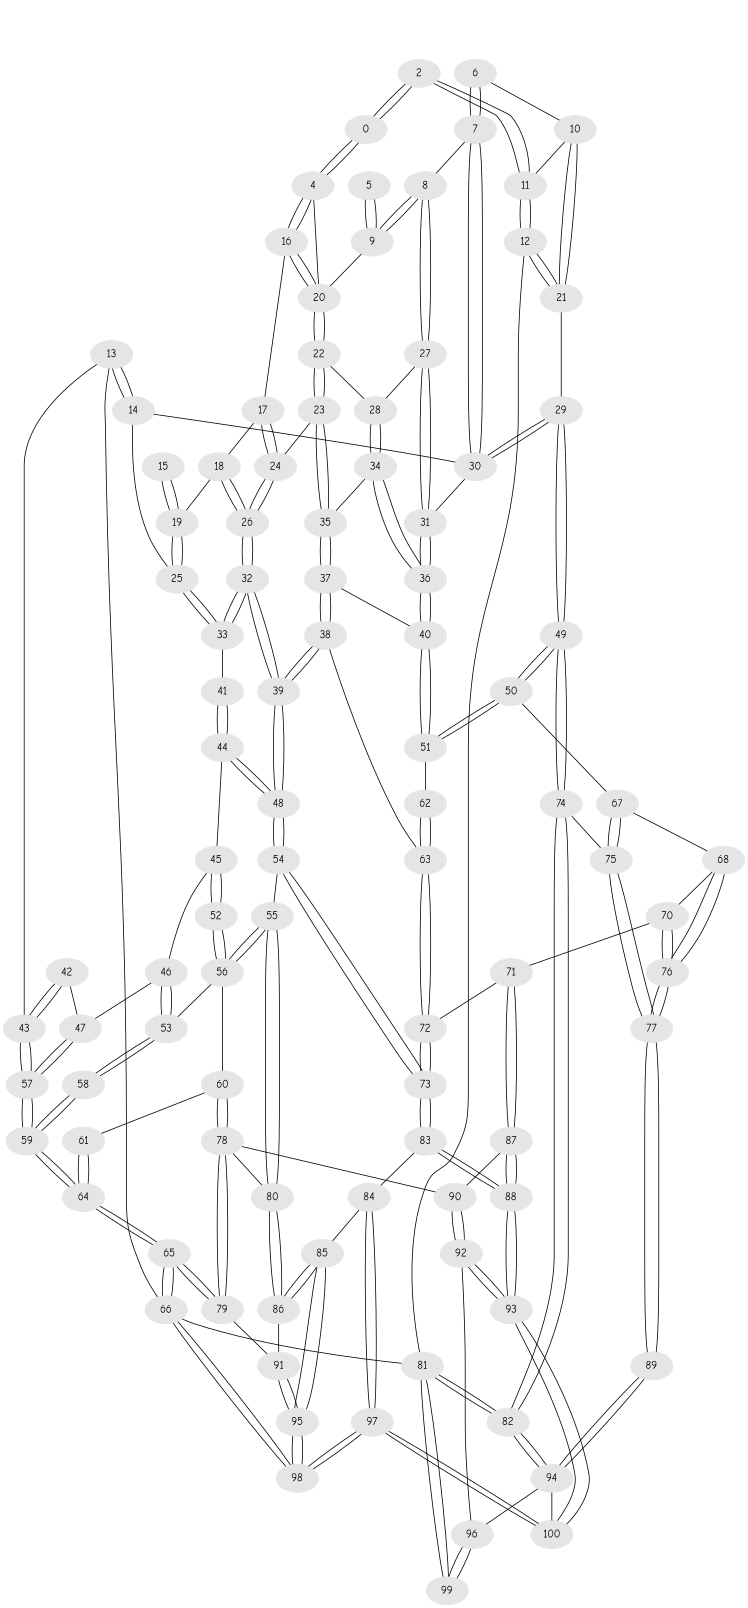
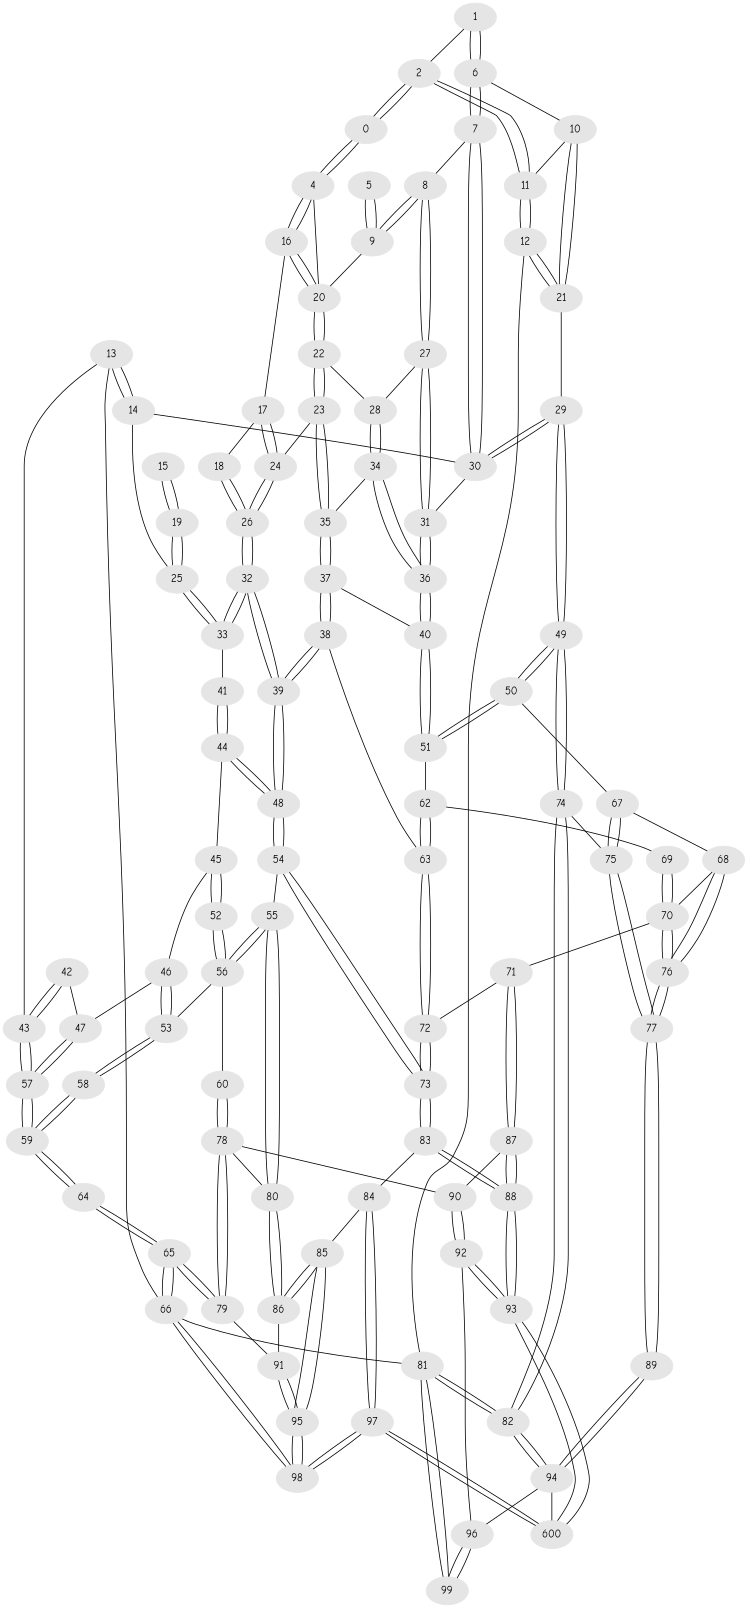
node "1": added
edge "18" -- "19": removed
node "69": added
node "61": removed
node "100": label "100" -> "600"
